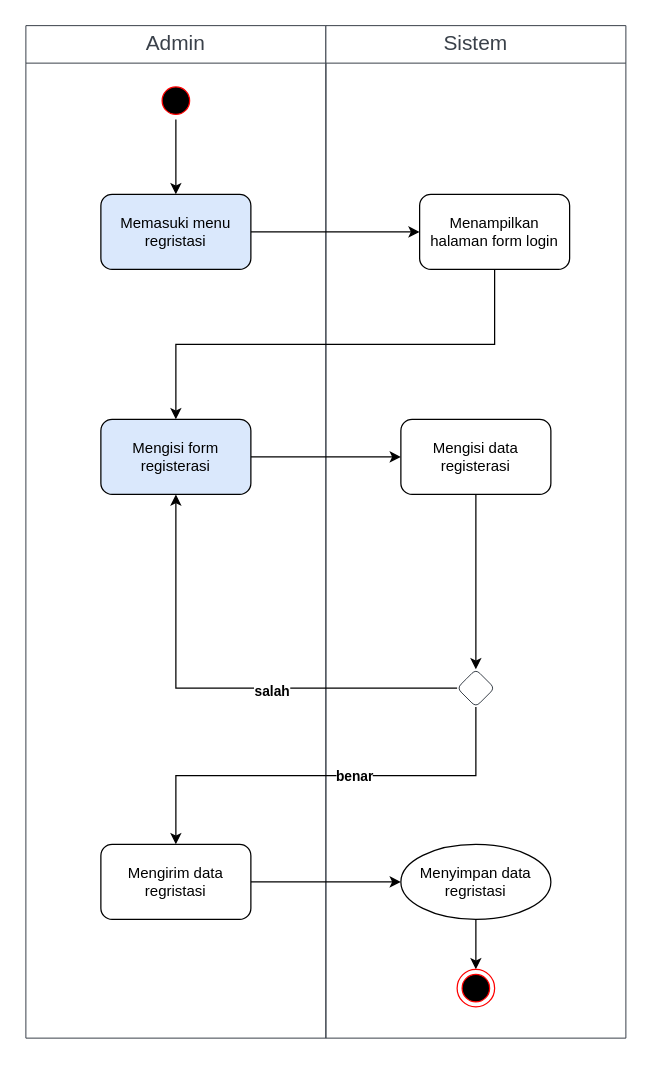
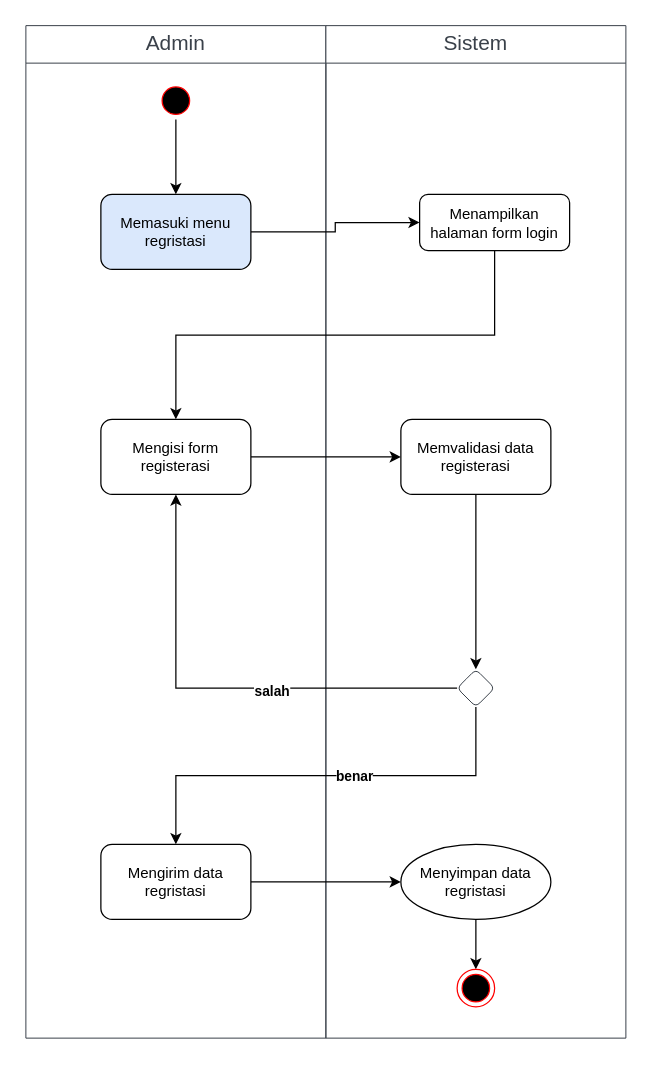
node "Menampilkan halaman form login": size 150x75 -> 150x56
node "Mengisi form registerasi": fillcolor #dae8fc -> #ffffff
node "Mengisi data registerasi": label "Mengisi data registerasi" -> "Memvalidasi data registerasi"
